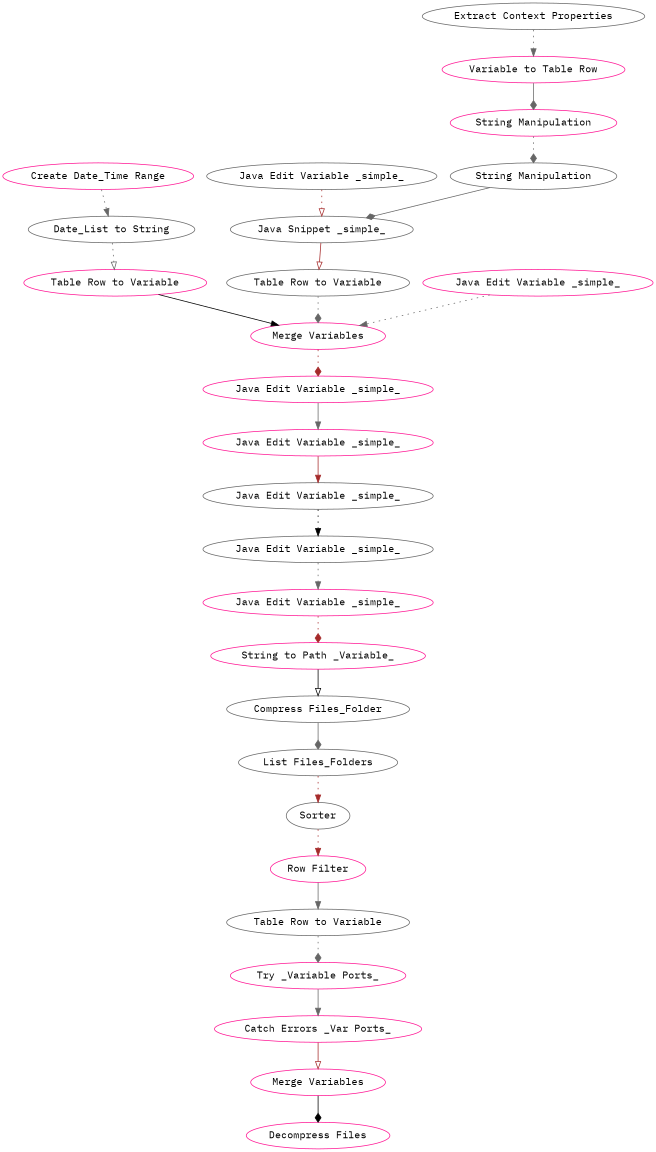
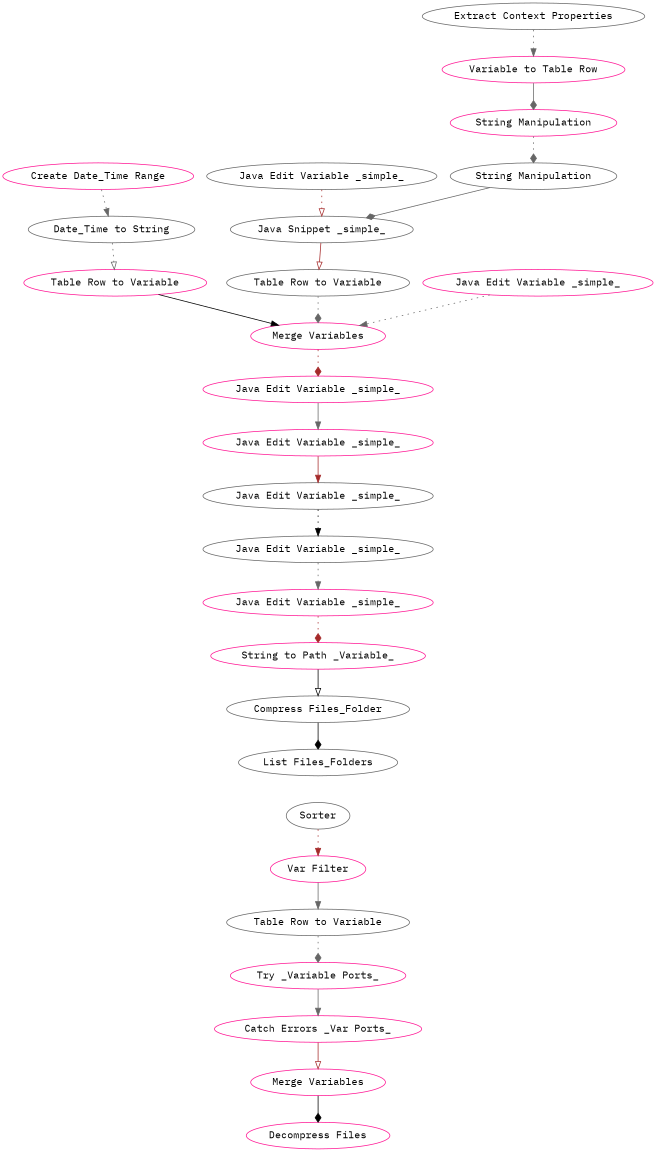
node "Date_List to String": label "Date_List to String" -> "Date_Time to String"
edge "Compress Files_Folder" -> "List Files_Folders": color gray40 -> black
edge "List Files_Folders" -> "Sorter": removed
node "Row Filter": label "Row Filter" -> "Var Filter"
